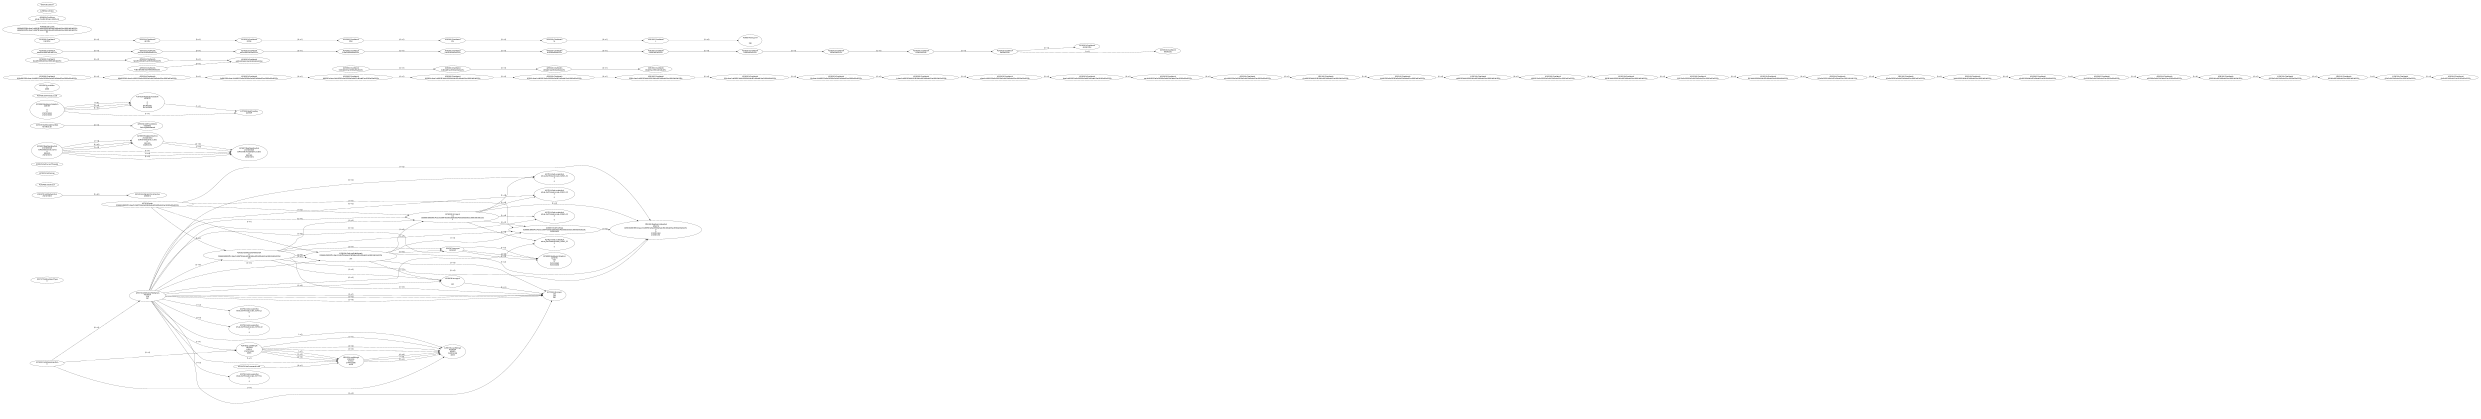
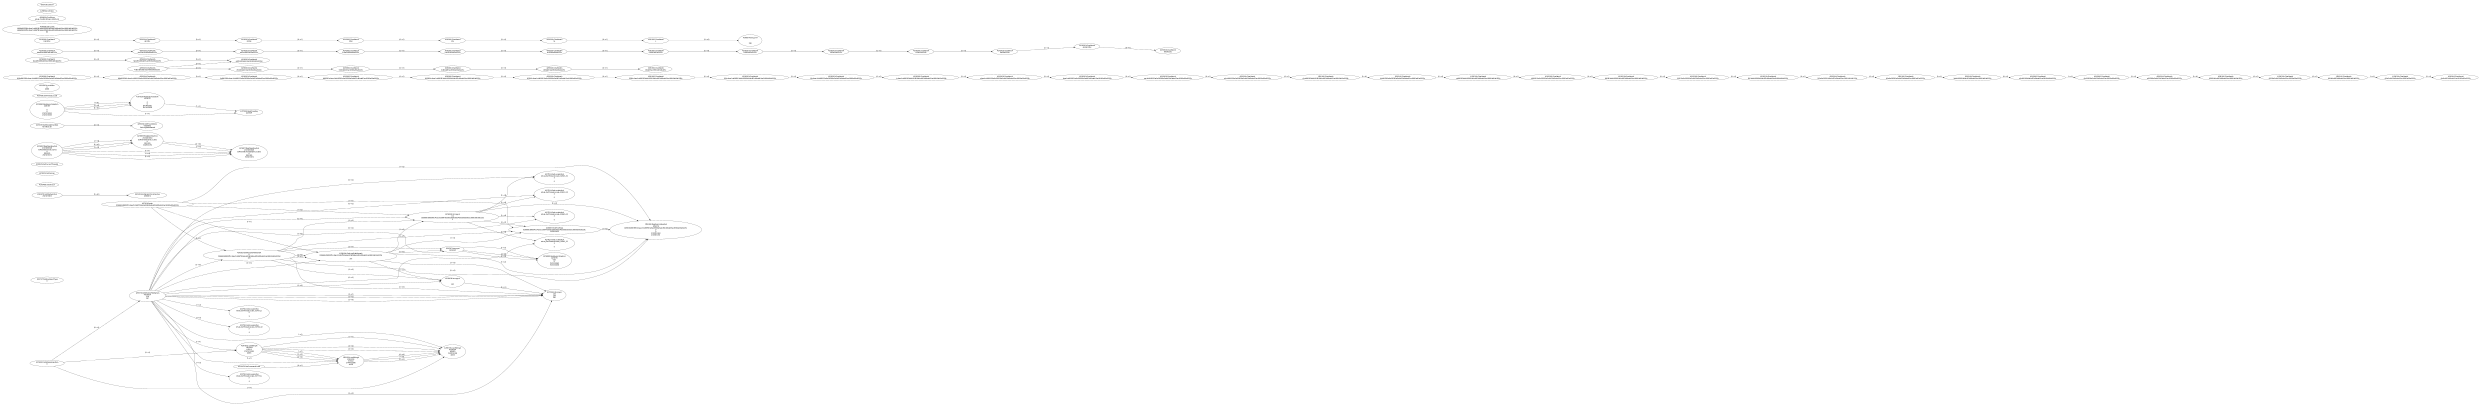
edge "4216300.CharNextA 0a90a8225c" -> "4216300.CharNextA 90a8225c": now "4216300.CharNextA a90a8225c" -> "4216300.CharNextA 90a8225c"
node "4216300.CharNextA d53d0bde93ac9880a90a8225c": added
